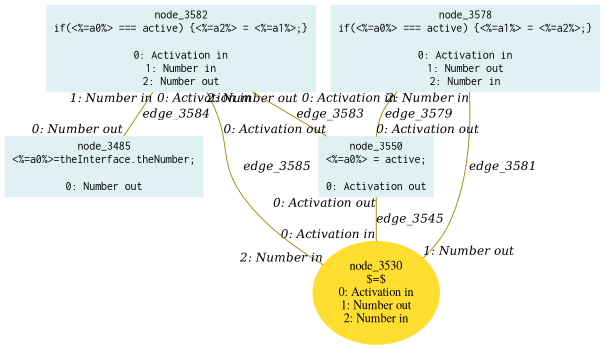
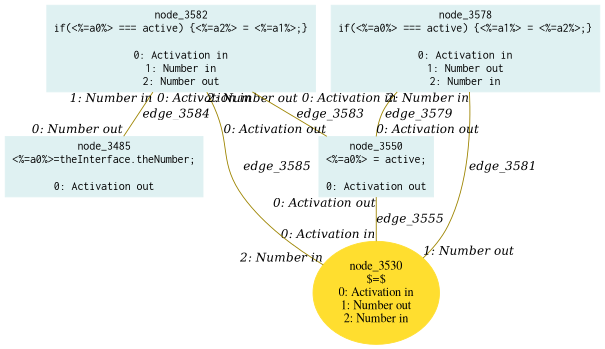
node "node_3485 <%=a0%>=theInterface.theNumber; 0: Number out": label "node_3485 <%=a0%>=theInterface.theNumber; 0: Number out" -> "node_3485 <%=a0%>=theInterface.theNumber; 0: Activation out"
edge "node_3550 <%=a0%> = active; 0: Activation out" -- "node_3530 $=$ 0: Activation in 1: Number out 2: Number in": label "edge_3545" -> "edge_3555"
